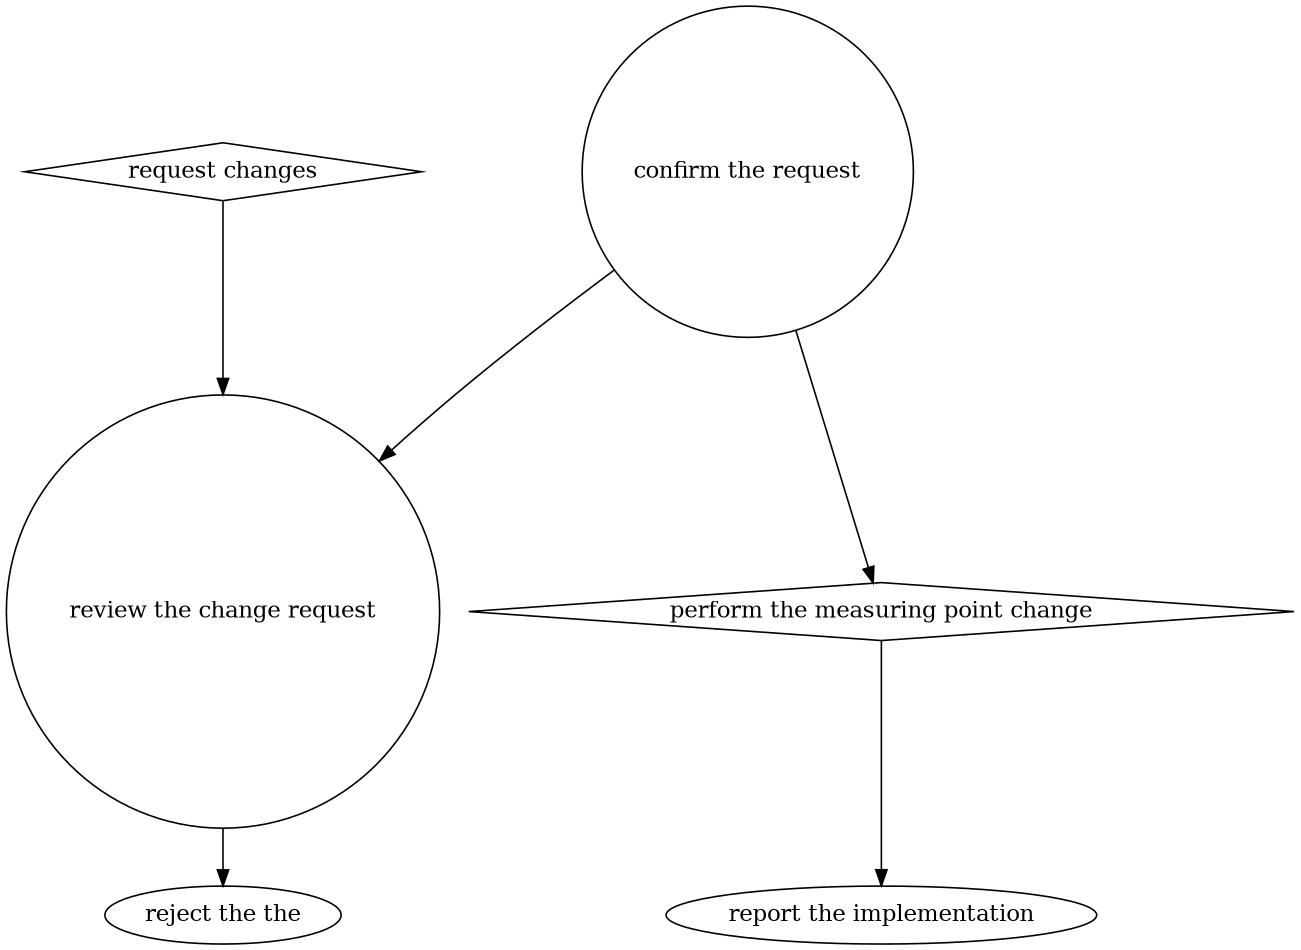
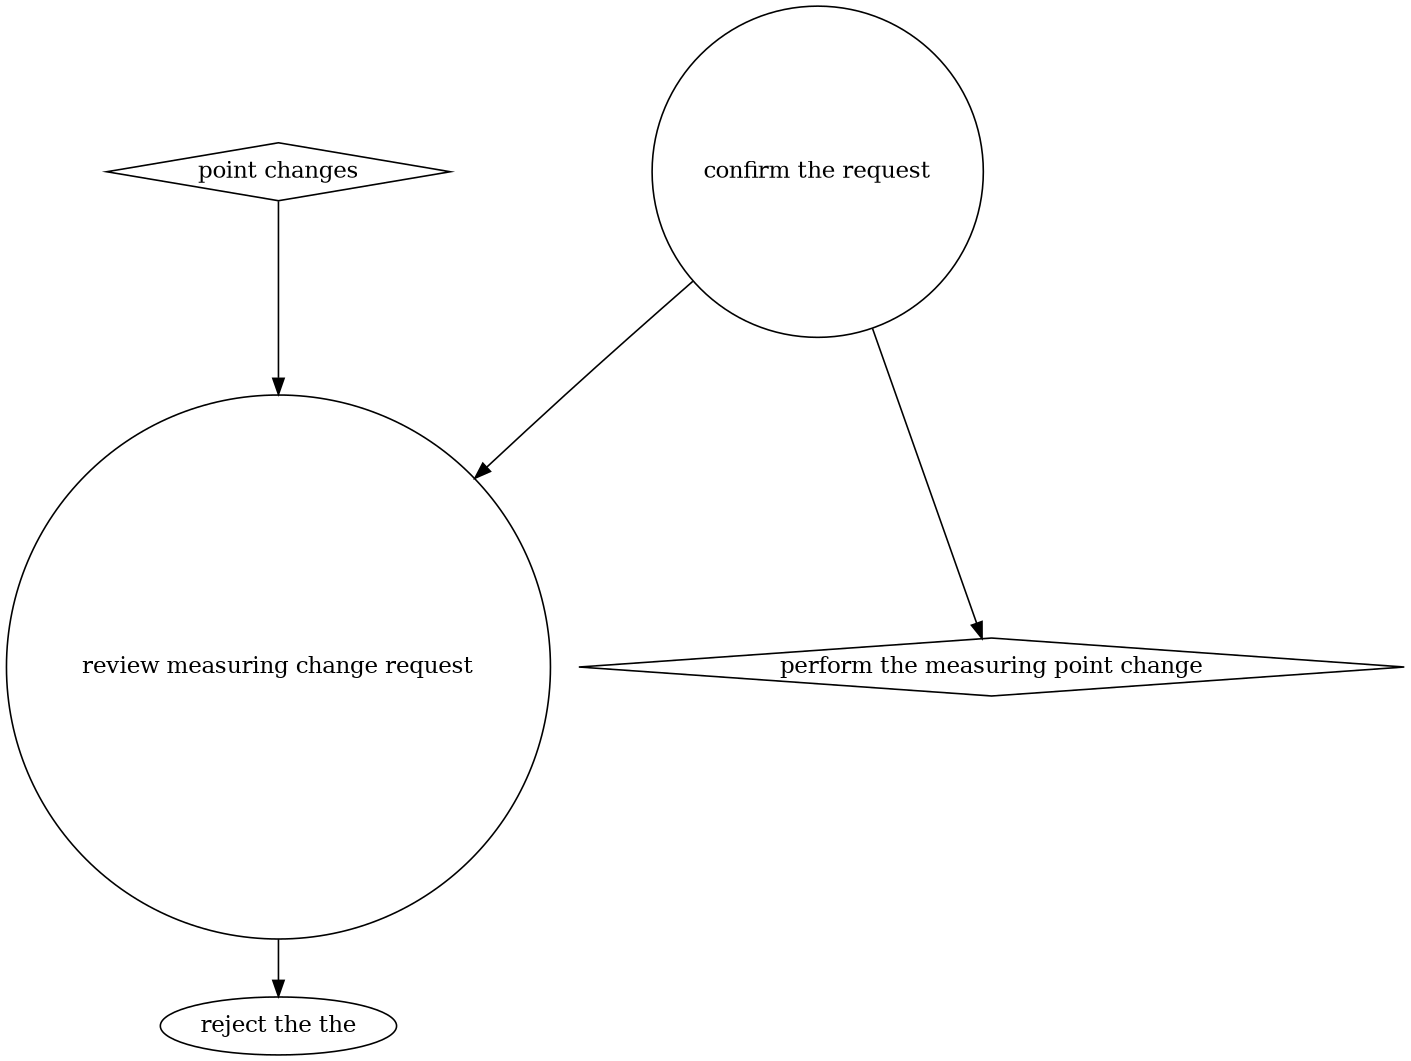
node "request changes": label "request changes" -> "point changes"
node "review the change request": label "review the change request" -> "review measuring change request"
node "report the implementation": removed
